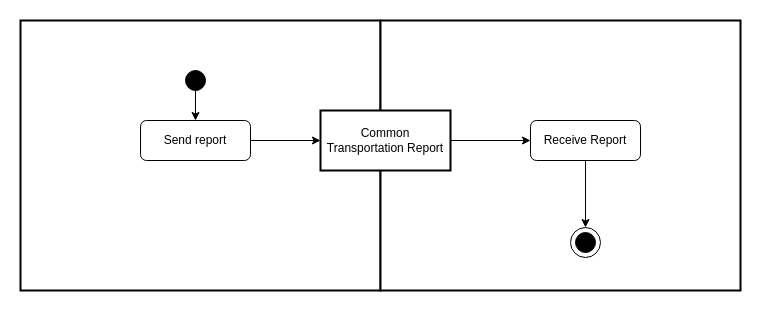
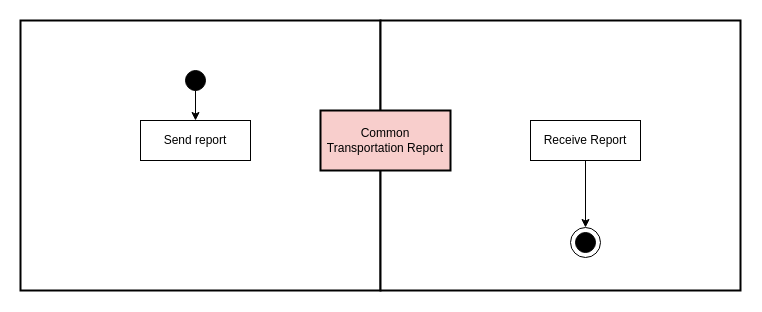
node "Send report": shape rounded rectangle -> rectangle
edge "Send report" -> "Common Transportation Report": removed
node "Common Transportation Report": fillcolor #ffffff -> #f8cecc
edge "Common Transportation Report" -> "Receive Report": removed
node "Receive Report": shape rounded rectangle -> rectangle
